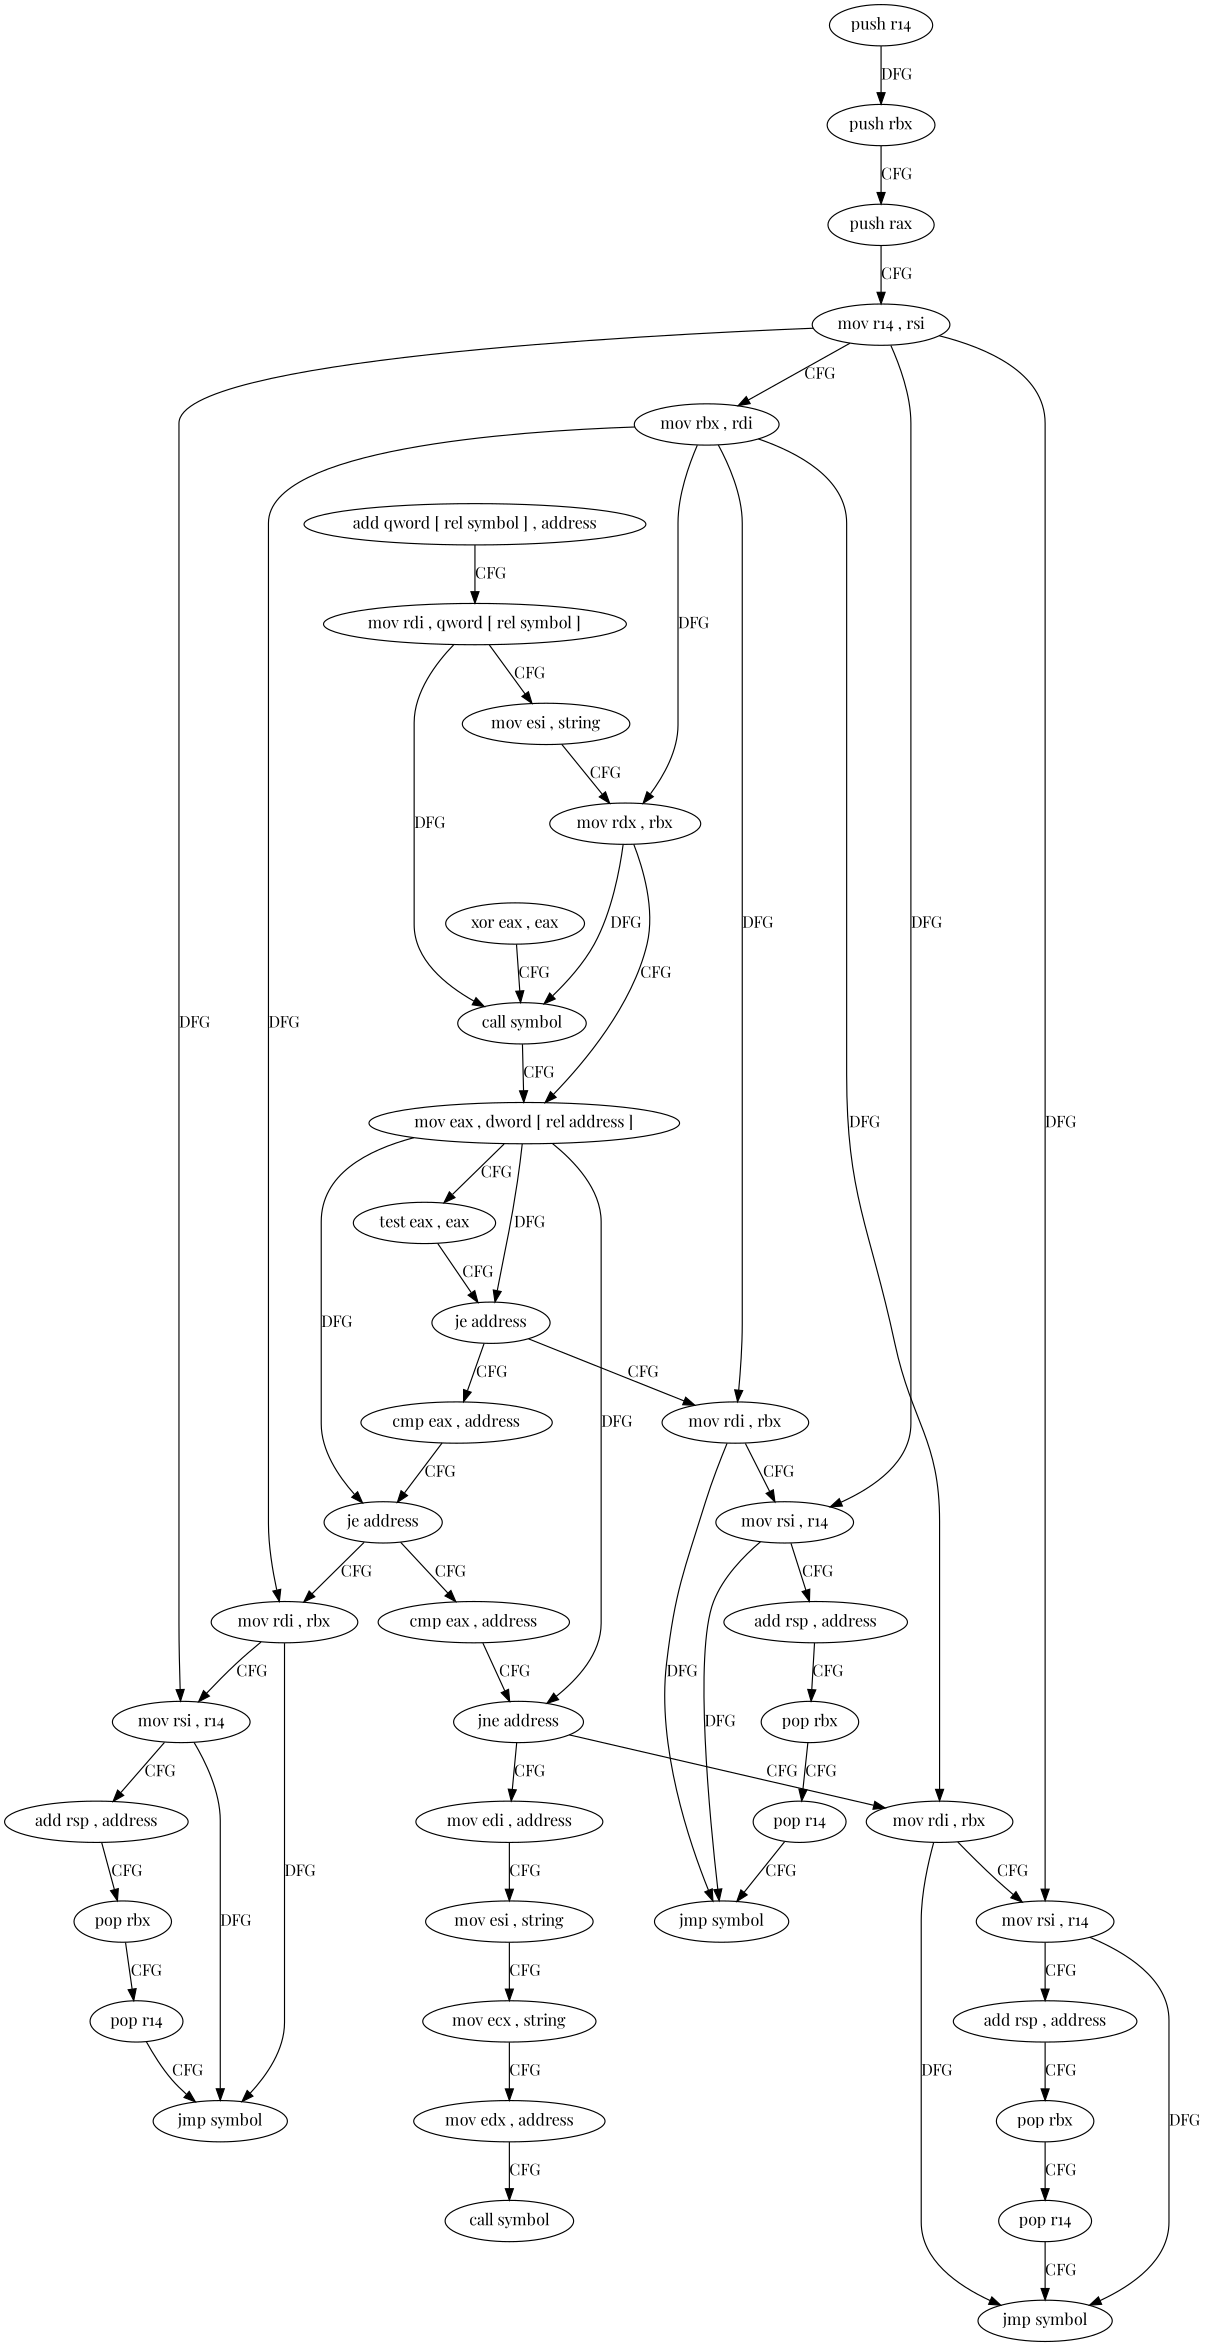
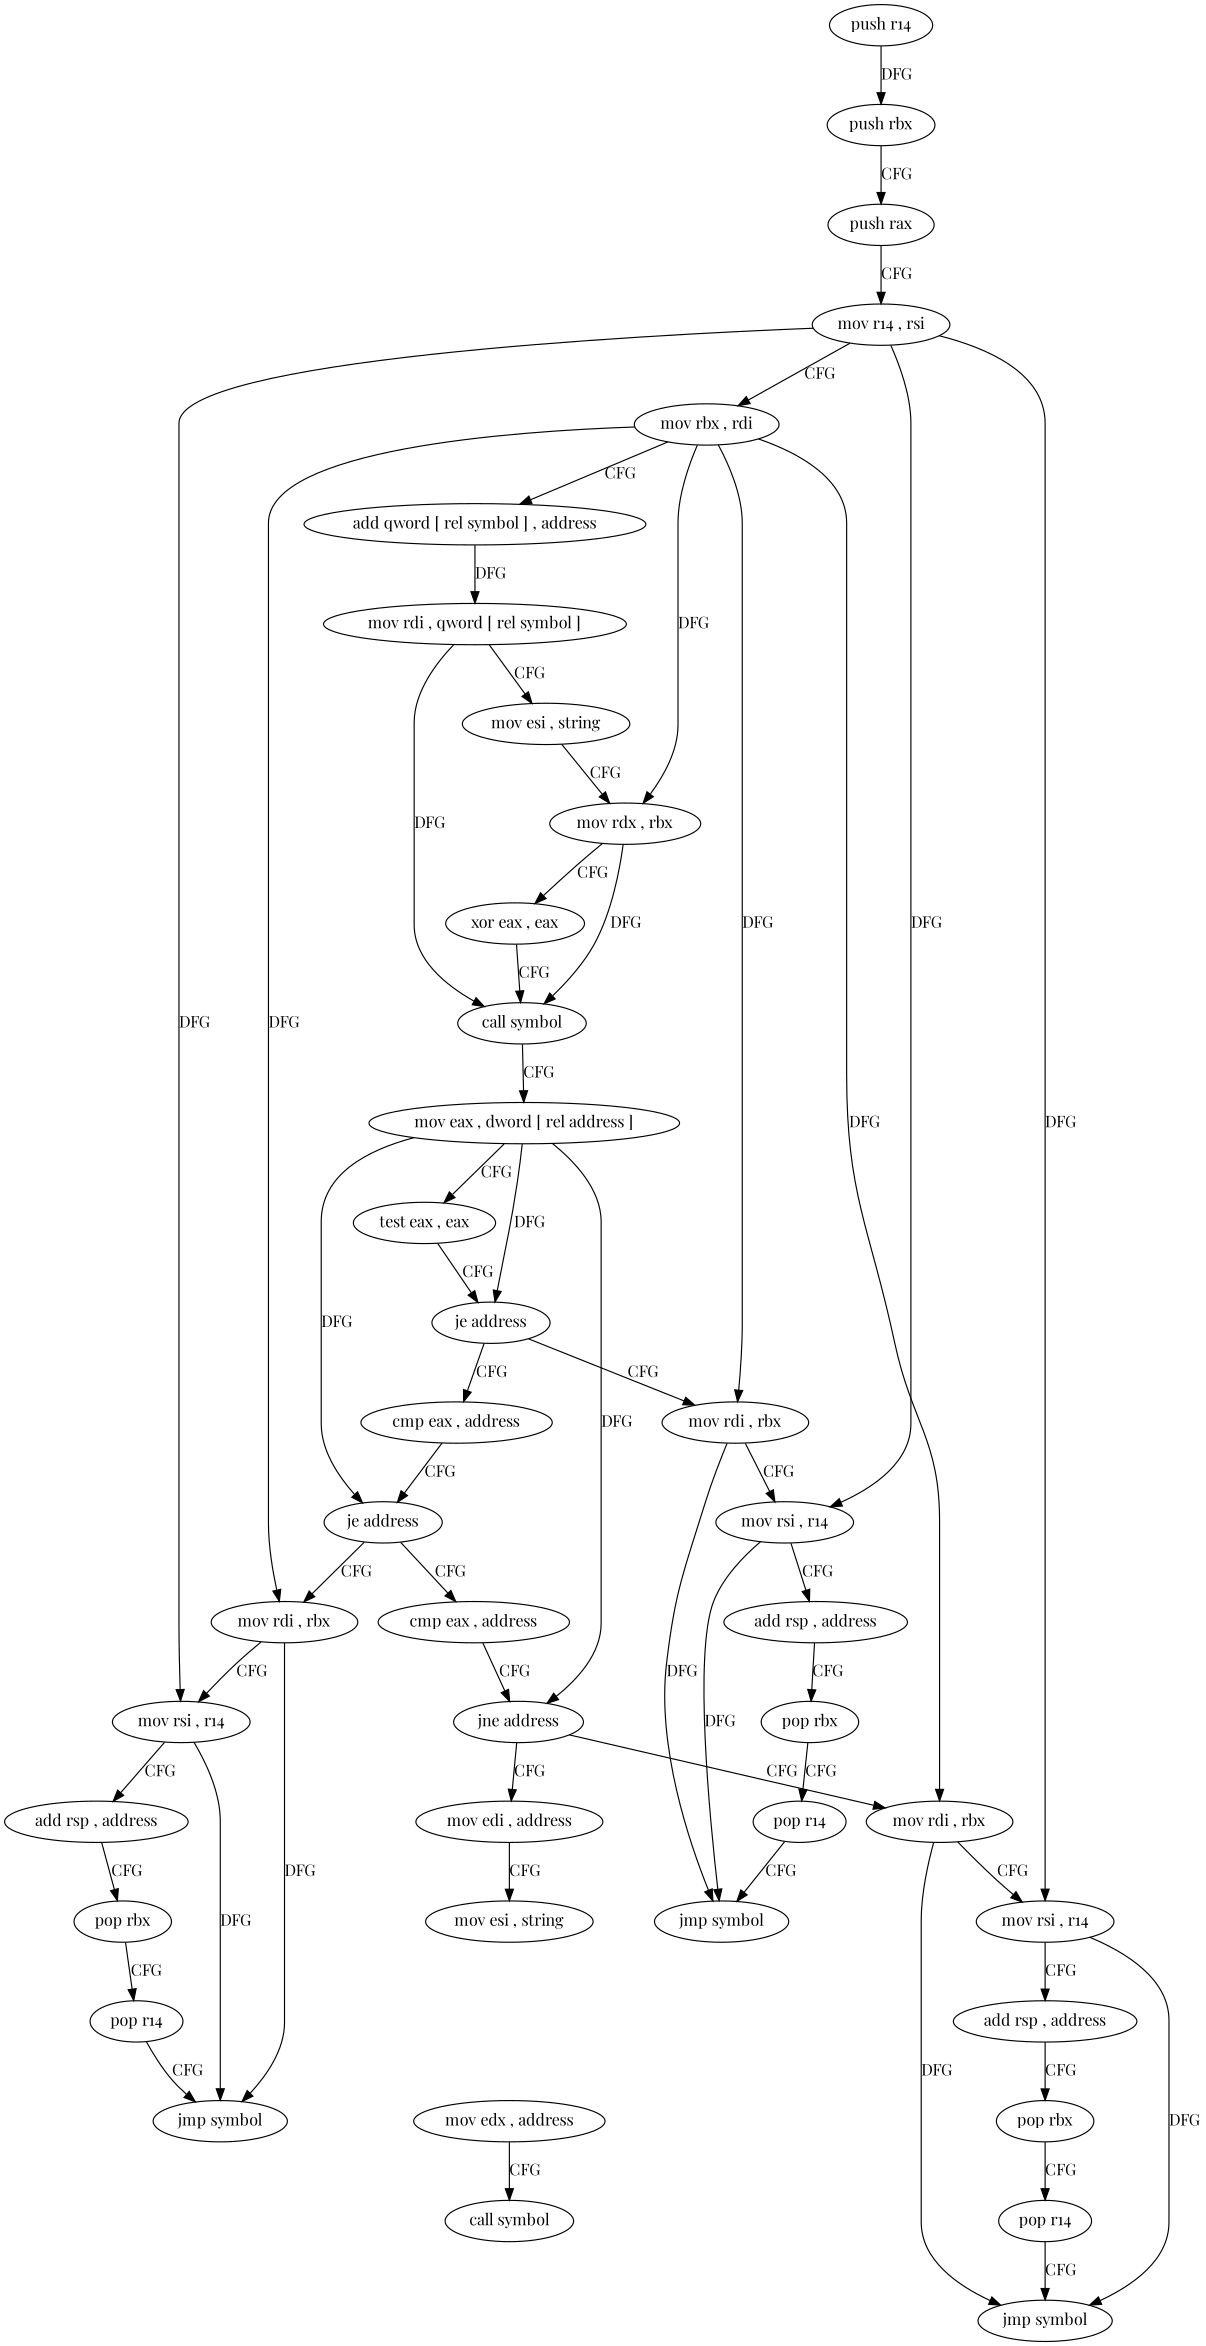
edge "mov rbx , rdi" -> "add qword [ rel symbol ] , address": added, label "CFG"
edge "add qword [ rel symbol ] , address" -> "mov rdi , qword [ rel symbol ]": label "CFG" -> "DFG"
edge "mov rdx , rbx" -> "mov eax , dword [ rel address ]": now "mov rdx , rbx" -> "xor eax , eax"
node "mov ecx , string": removed
